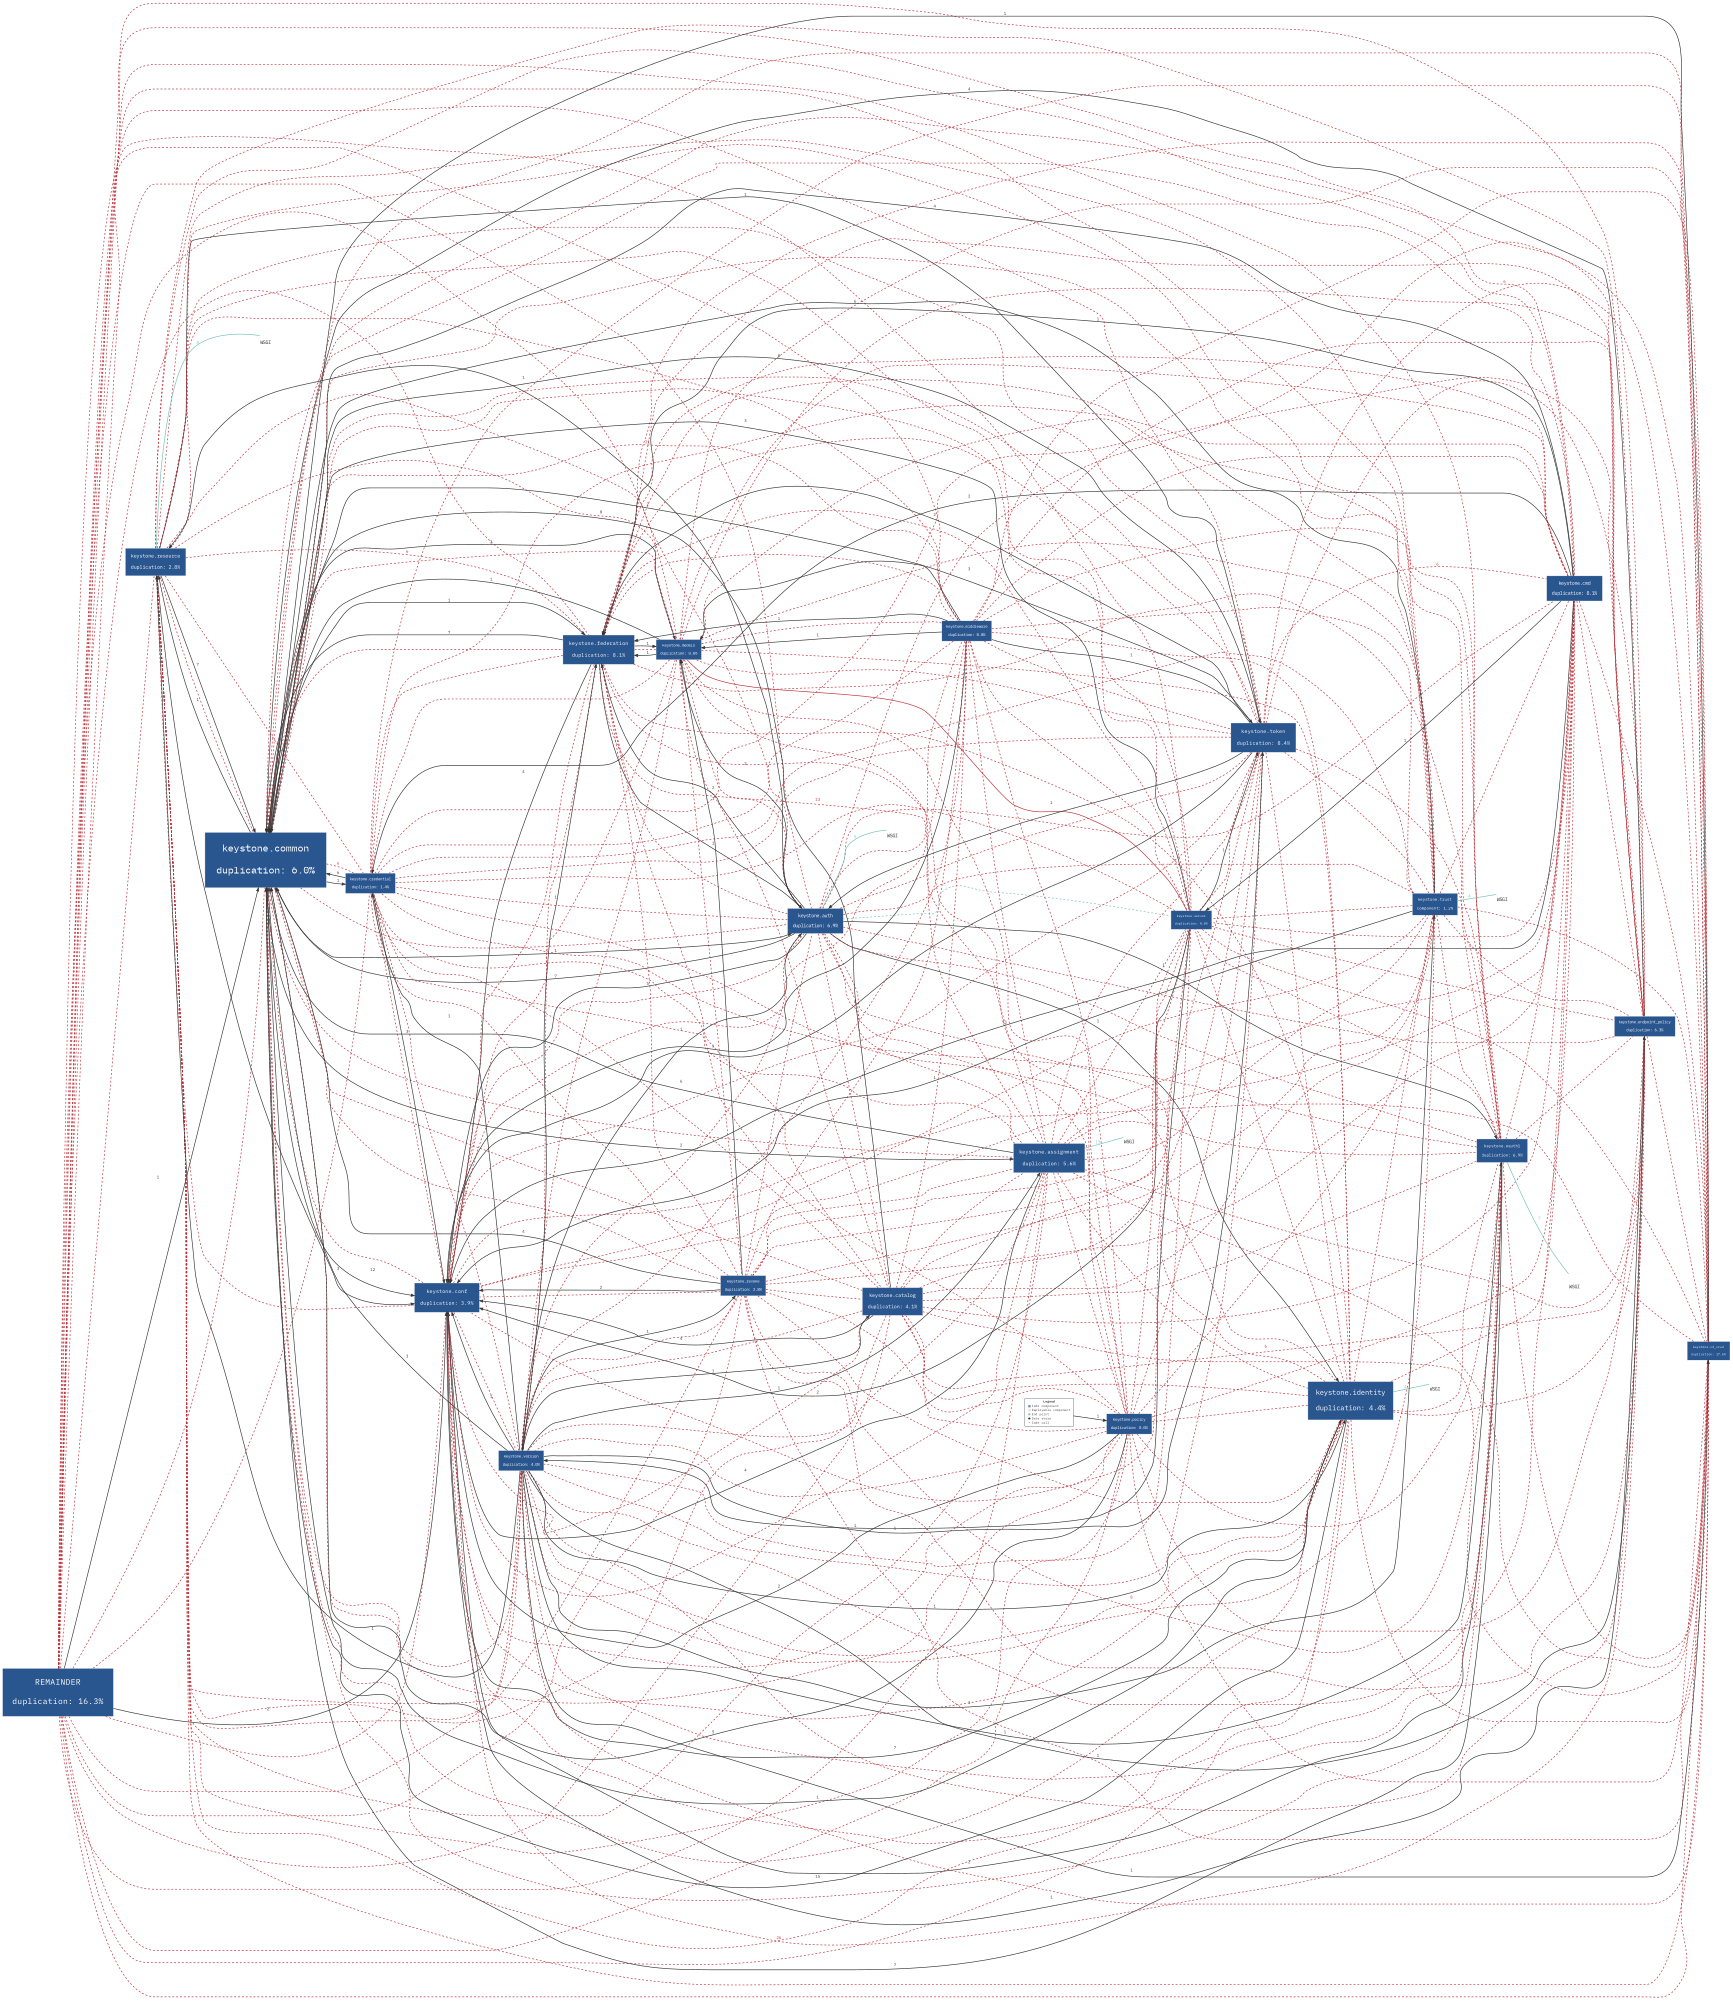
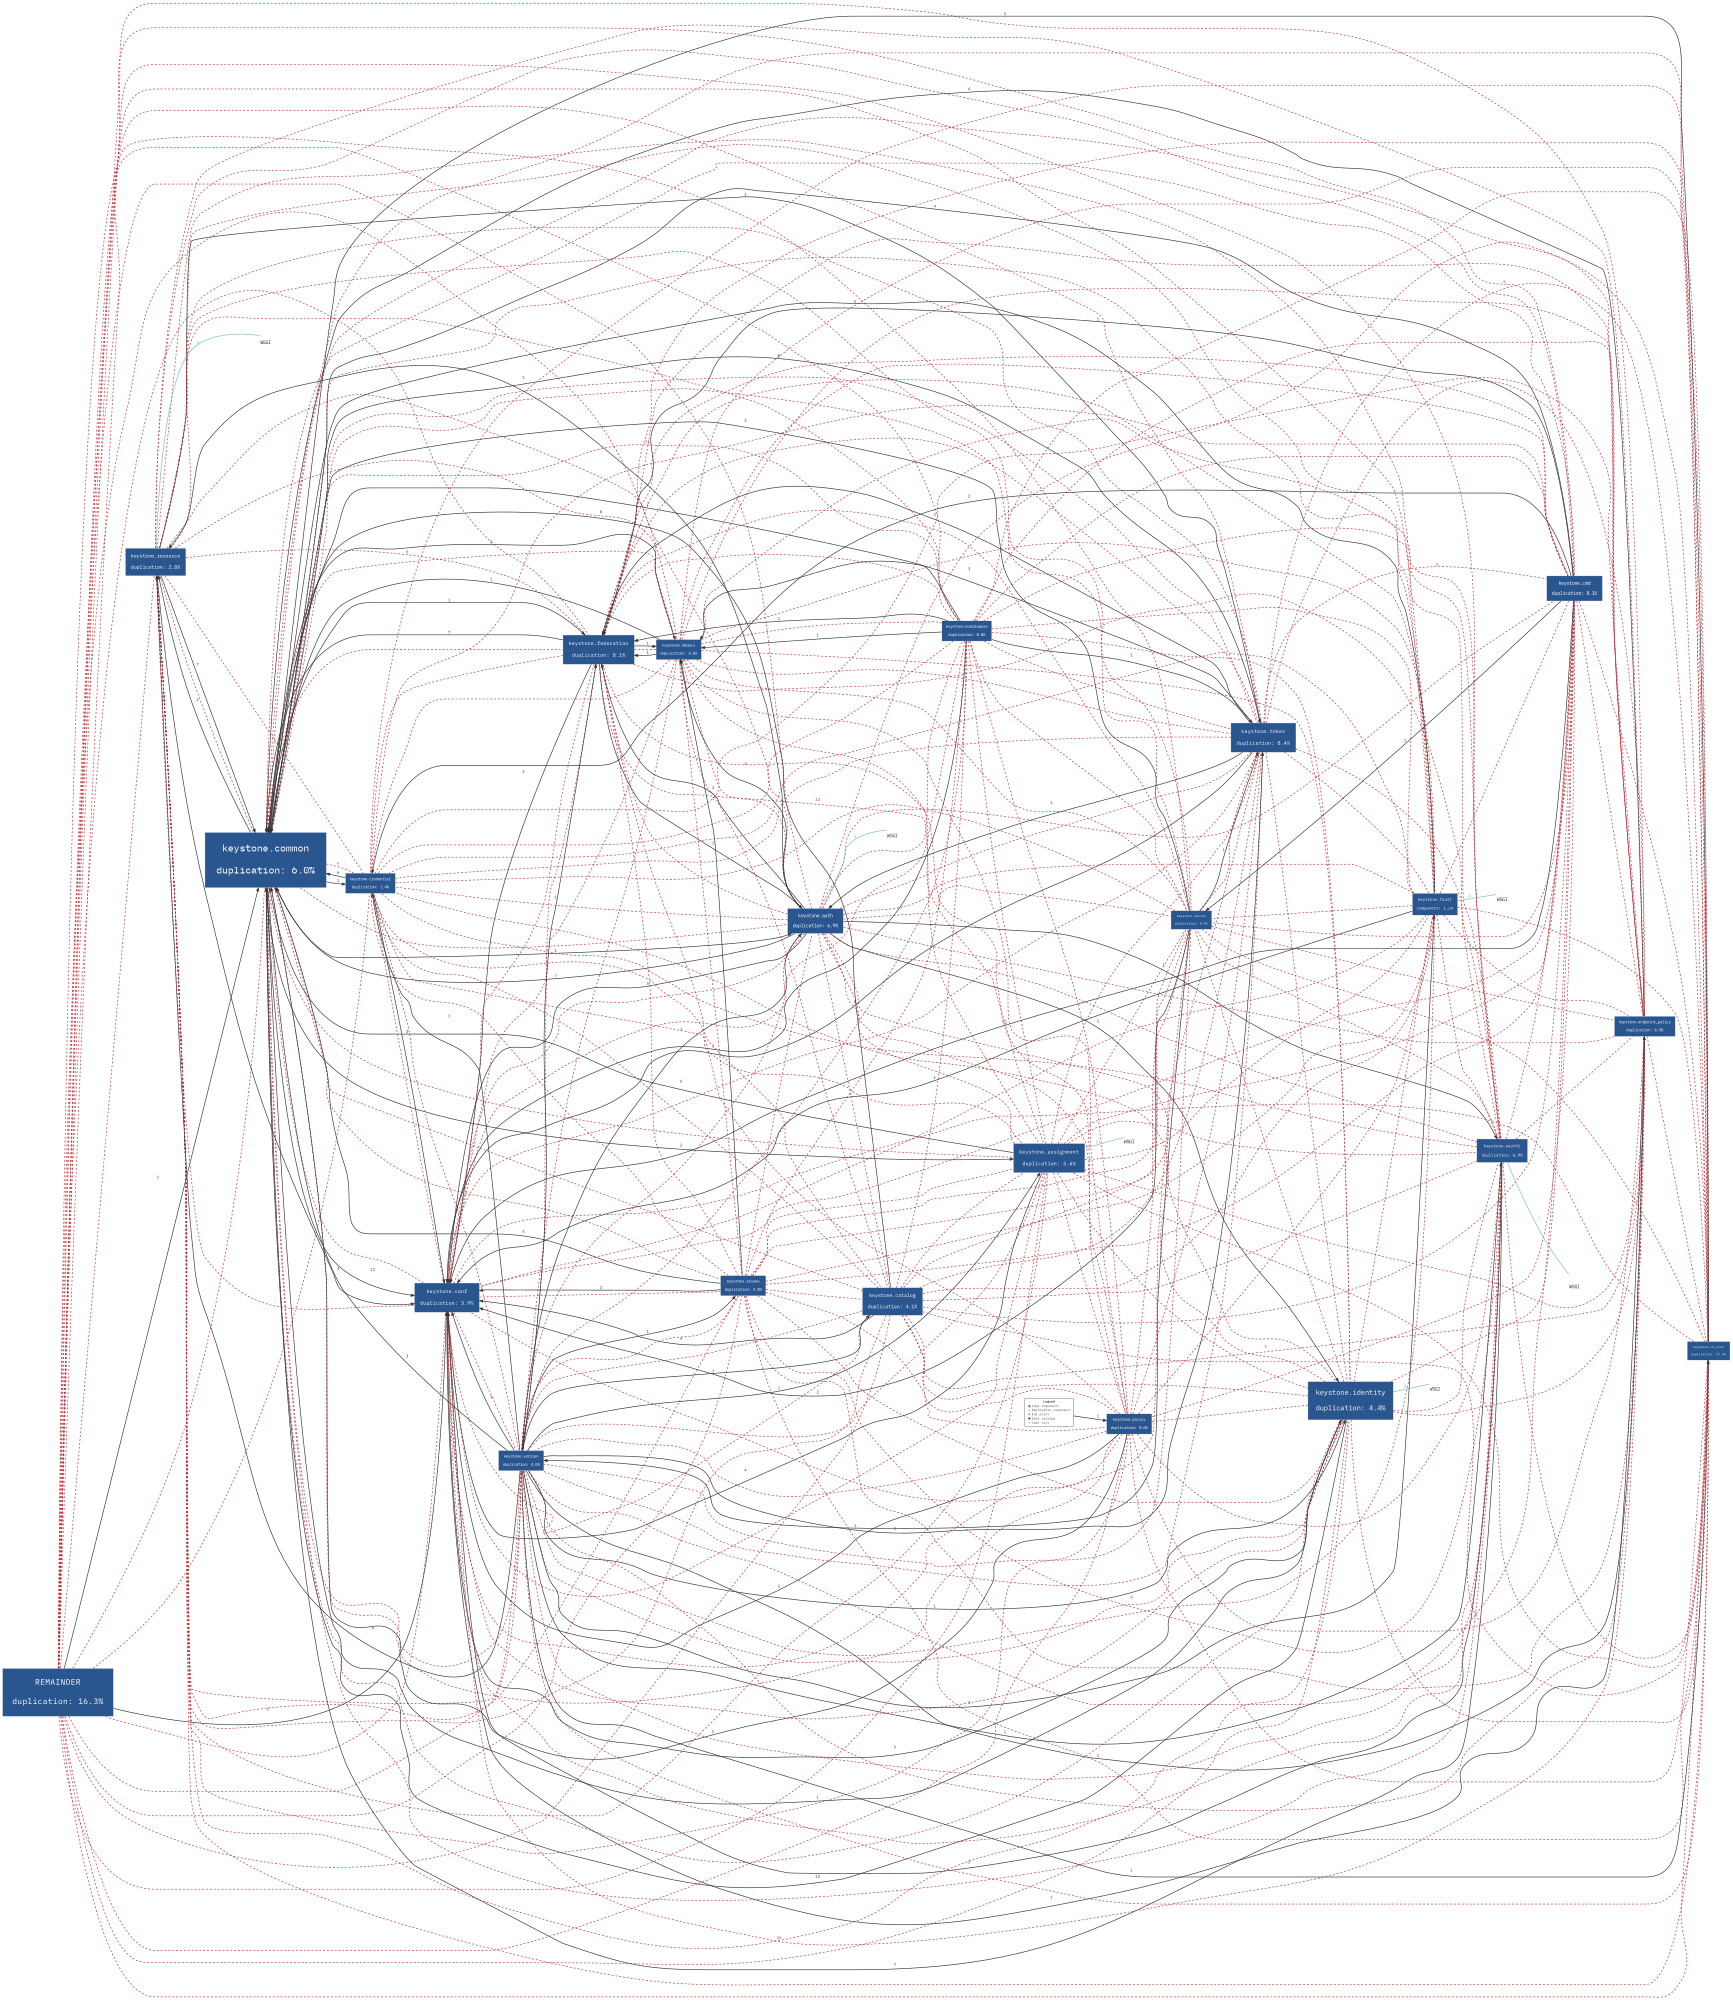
edge "keystone.models duplication: 0.0%" -> "keystone.server duplication: 0.0%": style solid -> dashed
edge "keystone.federation duplication: 8.1%" -> "keystone.identity duplication: 4.4%": removed
edge "keystone.auth duplication: 6.9%" -> "keystone.server duplication: 0.0%": color #72c0b4 -> #bb2d36
edge "keystone.version duplication: 4.0%" -> "keystone.common duplication: 6.0%": arrowhead normal -> both
node "Legend": text "Data store" -> "Data catalog"
edge "keystone.version duplication: 4.0%" -> "keystone.resource duplication: 2.8%": label "  1" -> "  9"
